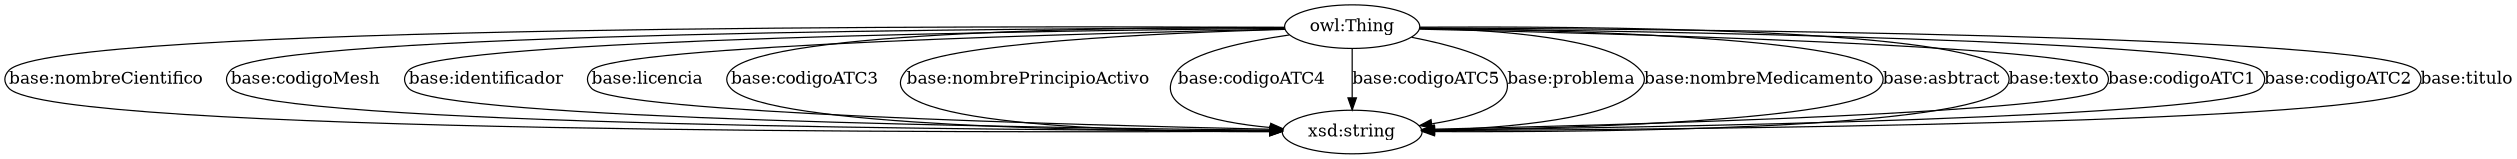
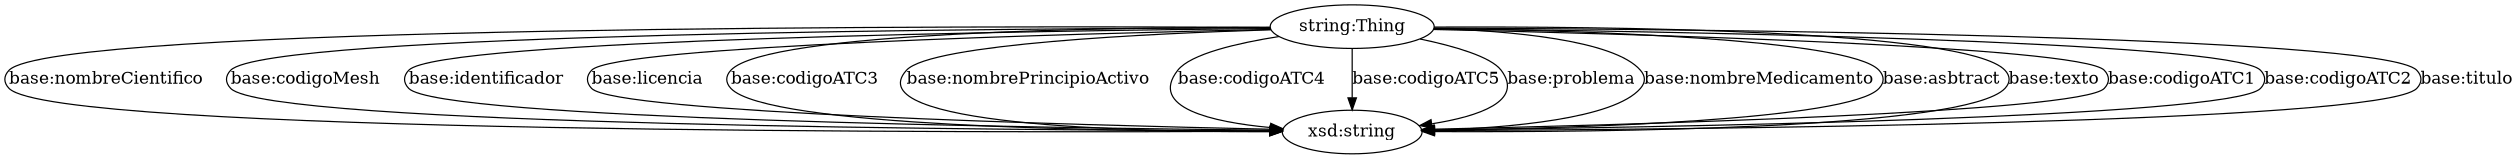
node "owl:Thing": label "owl:Thing" -> "string:Thing"
